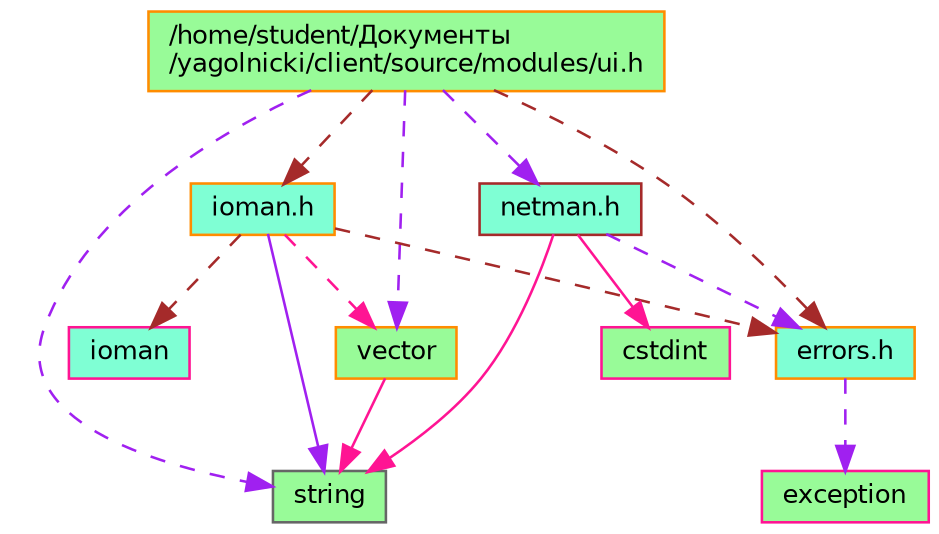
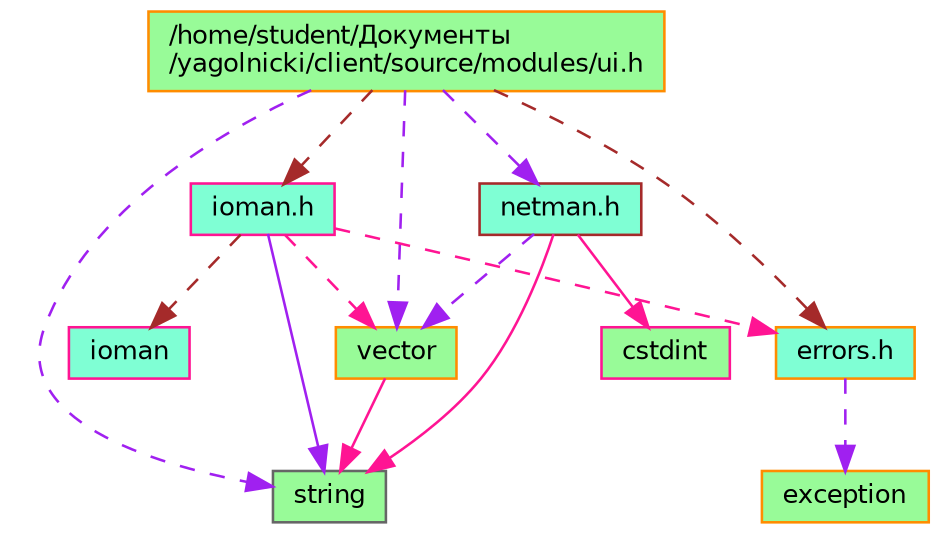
node "ioman.h": color darkorange -> deeppink
edge "netman.h" -> "errors.h": now "netman.h" -> "vector"
edge "ioman.h" -> "errors.h": color brown -> deeppink
node "exception": color deeppink -> darkorange
